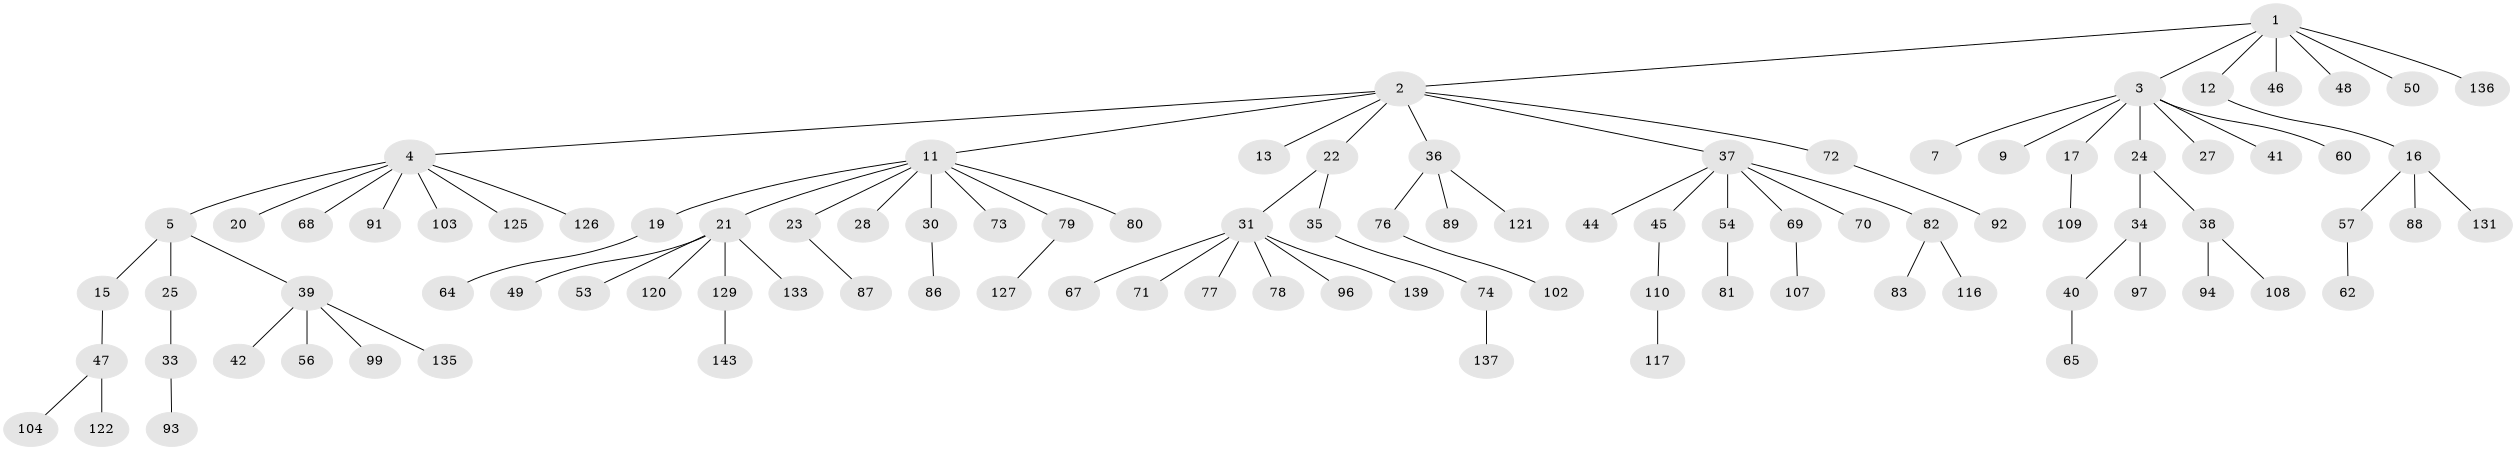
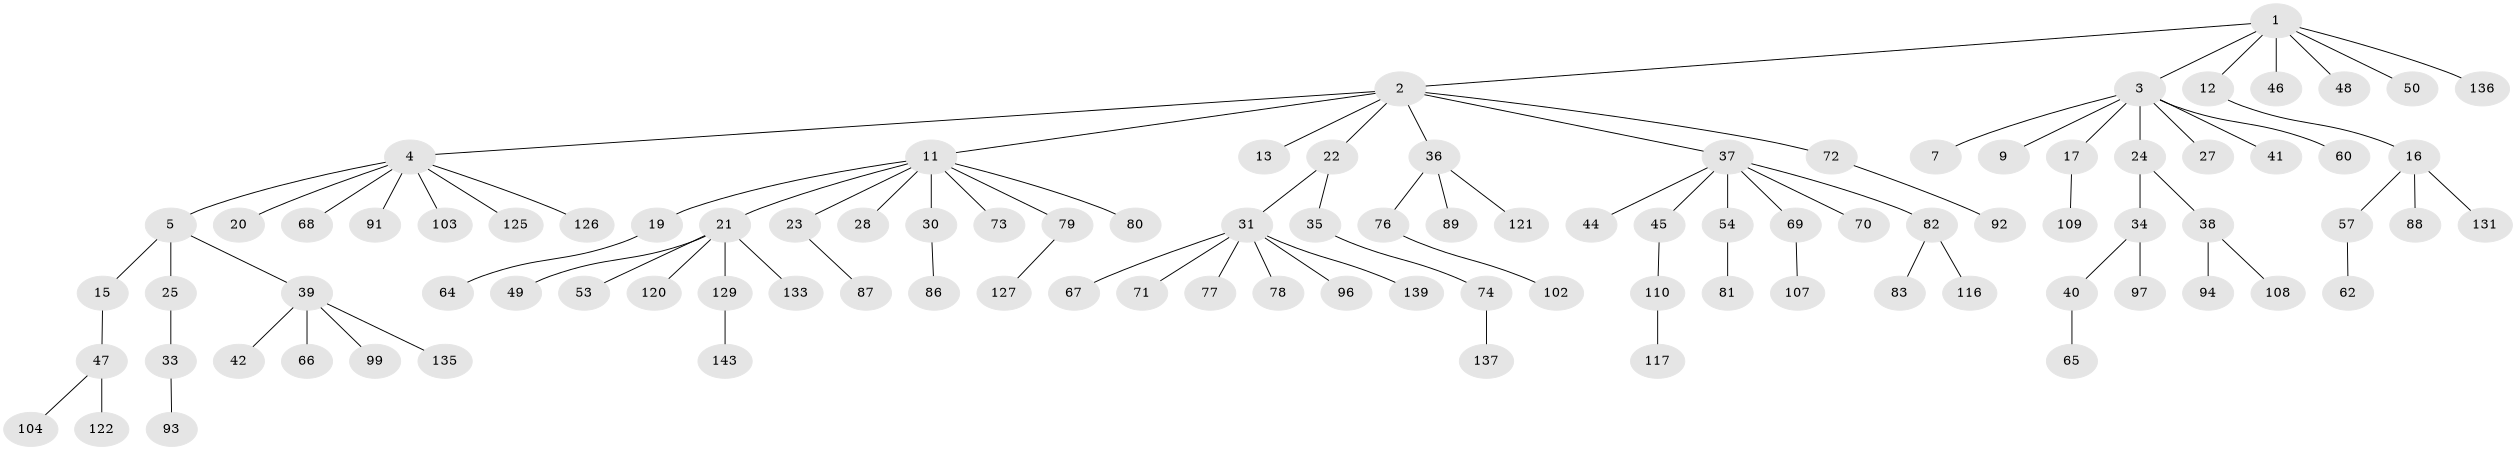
node "56": label "56" -> "66"
